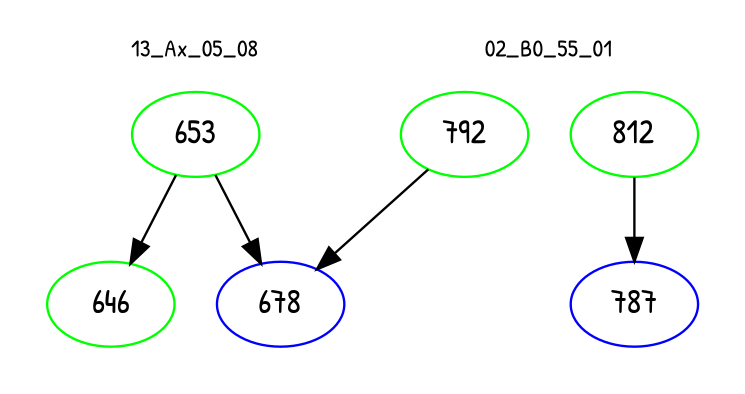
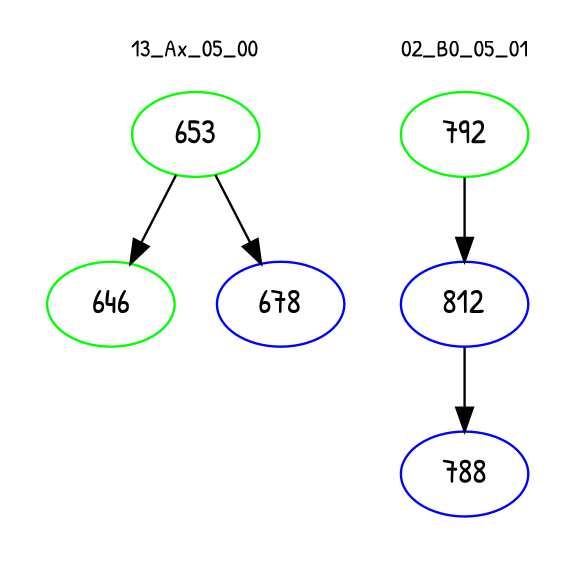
cluster "13_Ax_05_08": label "13_Ax_05_08" -> "13_Ax_05_00"
cluster "02_B0_55_01": label "02_B0_55_01" -> "02_B0_05_01"
node "812": color green -> blue
edge "792" -> "678": now "792" -> "812"
node "787": label "787" -> "788"
